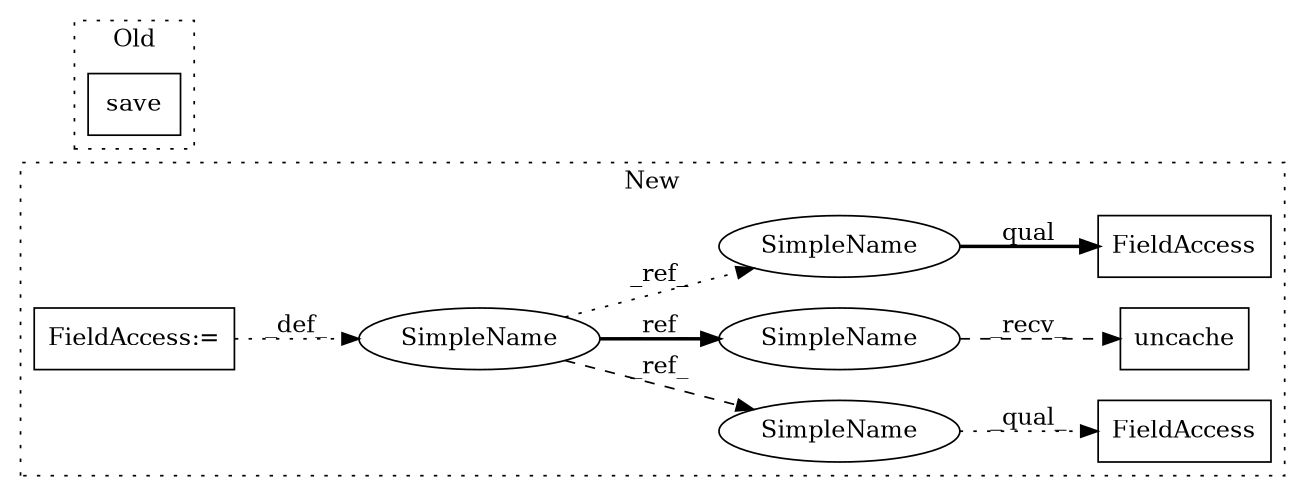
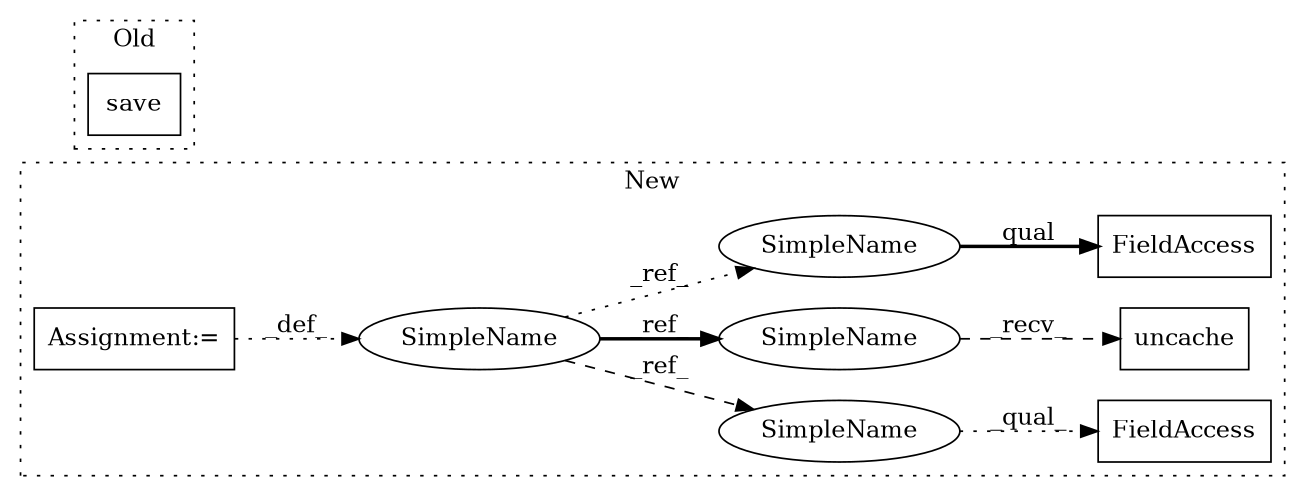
node "FieldAccess:=": label "FieldAccess:=" -> "Assignment:="
